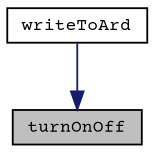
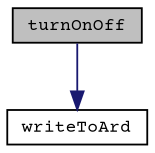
edge "writeToArd" -> "turnOnOff": reversed
